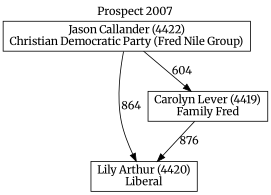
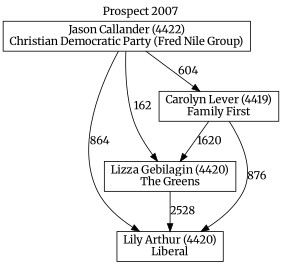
node "Carolyn Lever (4419) Family Fred": label "Carolyn Lever (4419) Family Fred" -> "Carolyn Lever (4419) Family First"
node "Lizza Gebilagin (4420) The Greens": added
